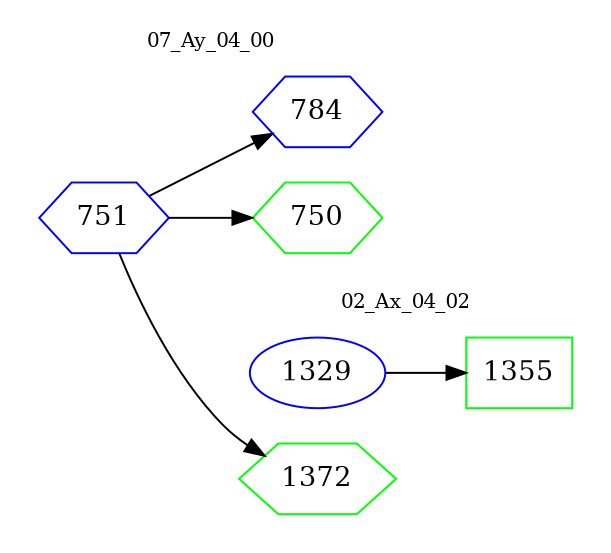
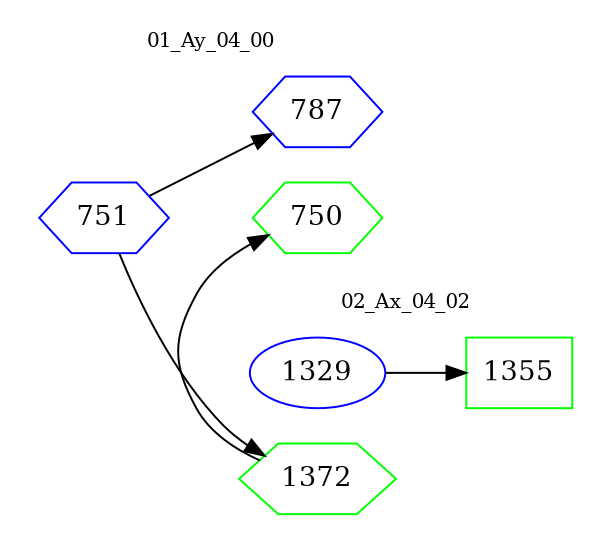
cluster "07_Ay_04_00": label "07_Ay_04_00" -> "01_Ay_04_00"
node "784": label "784" -> "787"
edge "751" -> "750": now "1372" -> "750"
